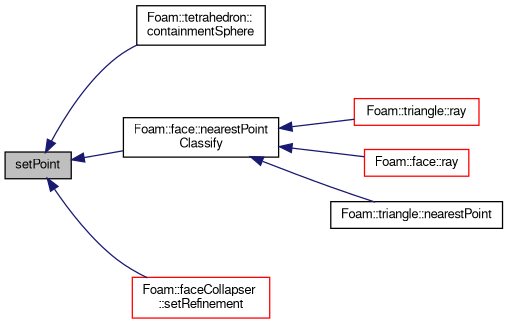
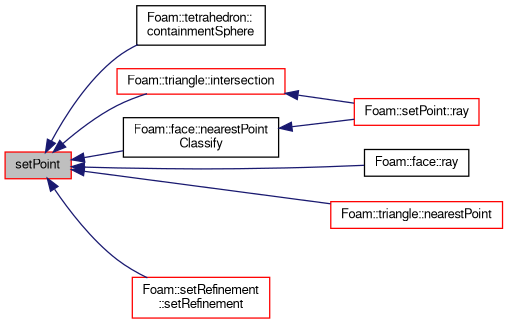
node "Foam::triangle::intersection": added
node "Foam::triangle::ray": label "Foam::triangle::ray" -> "Foam::setPoint::ray"
edge "Foam::face::ray" -> "Foam::face::nearestPoint Classify": now "Foam::face::ray" -> "setPoint"
node "Foam::face::ray": color red -> black
node "setPoint": color black -> red
edge "Foam::triangle::nearestPoint" -> "Foam::face::nearestPoint Classify": now "Foam::triangle::nearestPoint" -> "setPoint"
node "Foam::triangle::nearestPoint": color black -> red
node "Foam::faceCollapser ::setRefinement": label "Foam::faceCollapser ::setRefinement" -> "Foam::setRefinement ::setRefinement"
